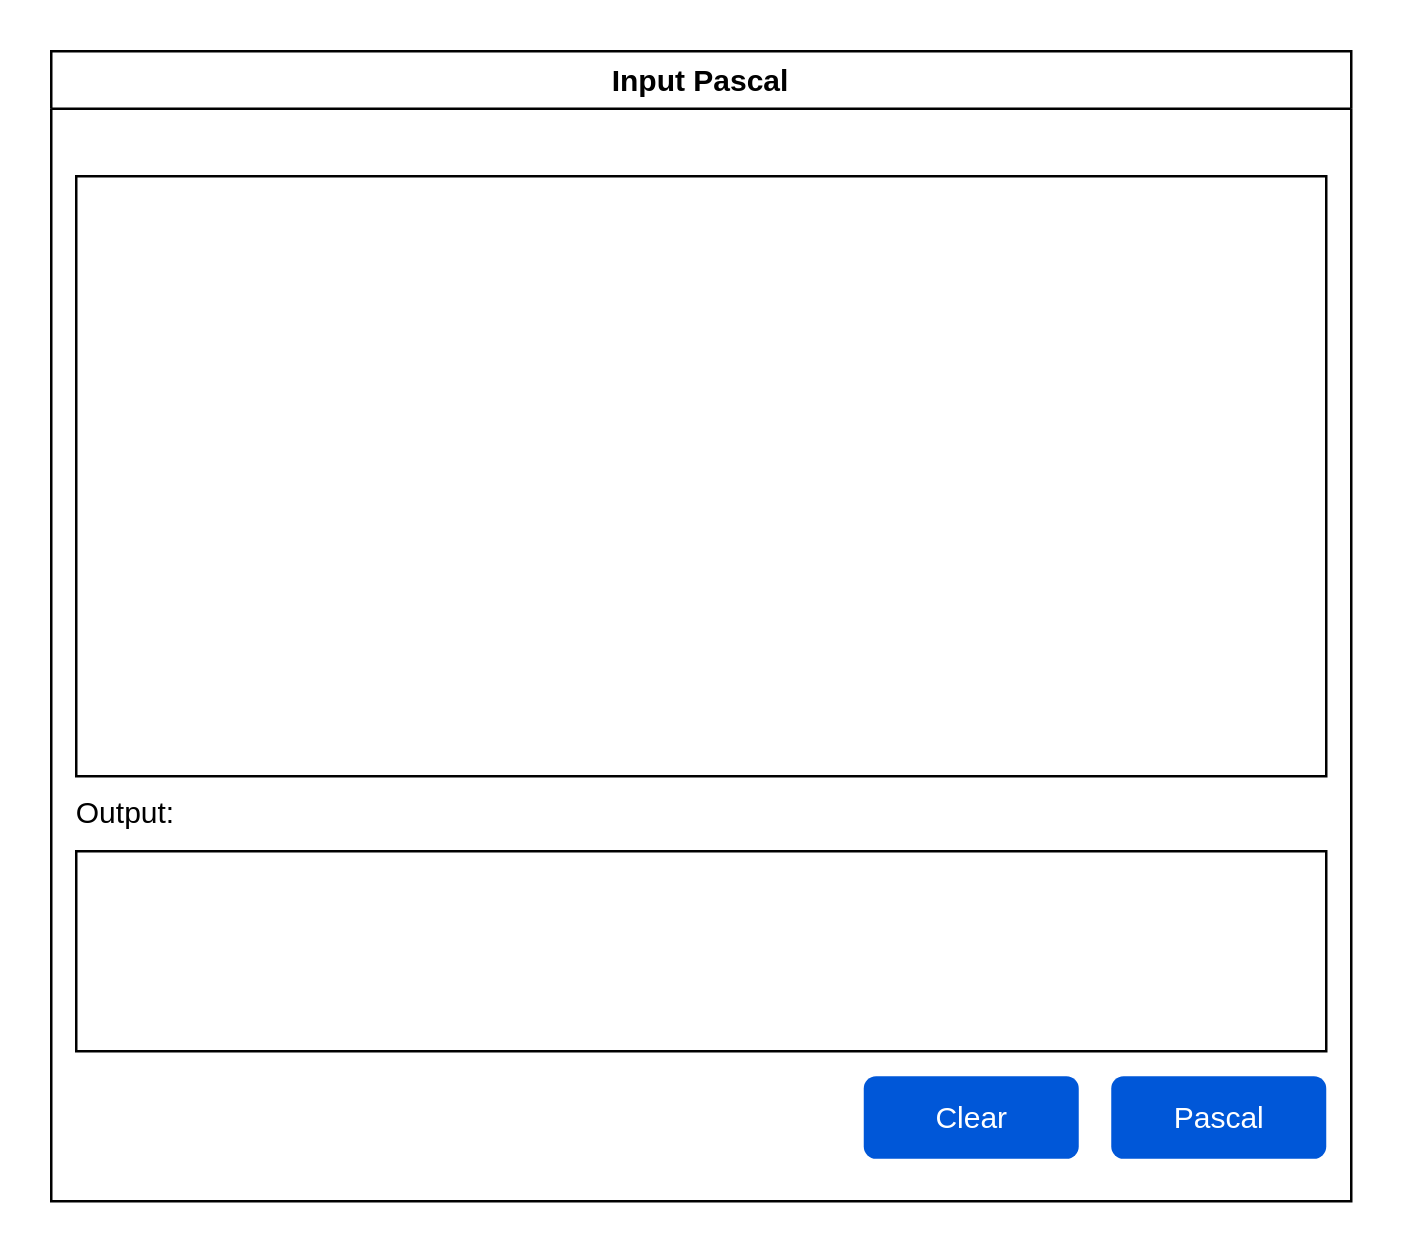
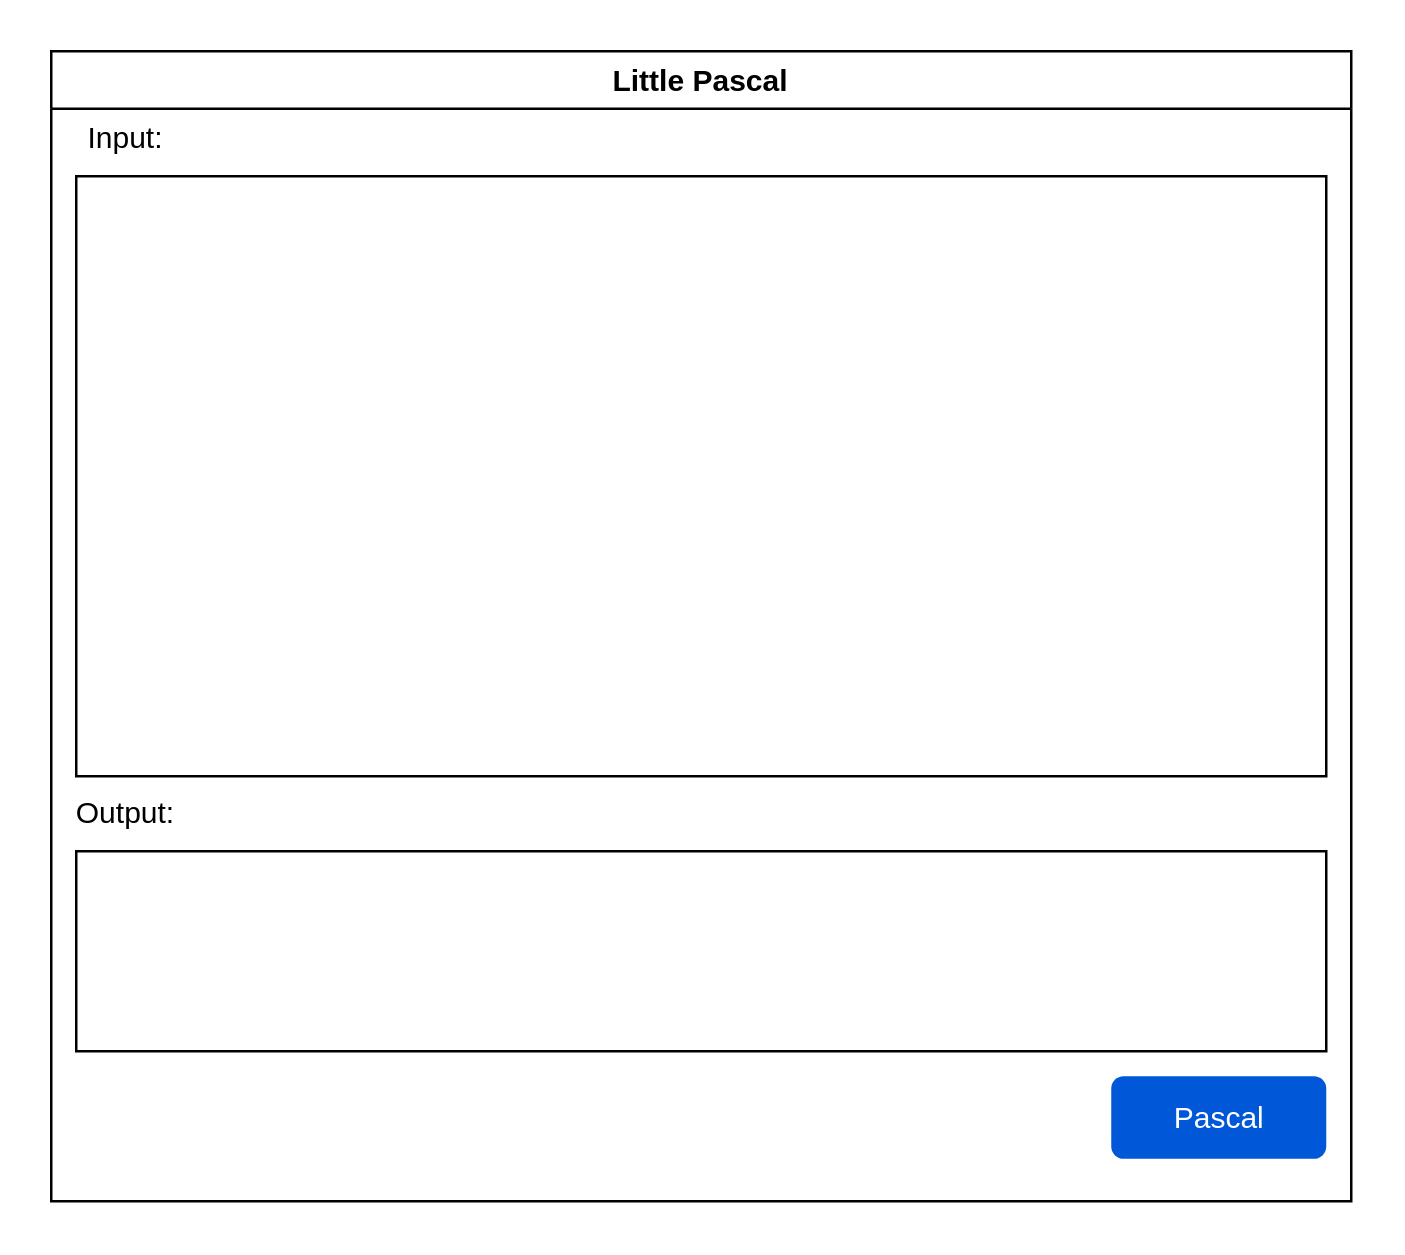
node "Input Pascal": label "Input Pascal" -> "Little Pascal"
node "Input:": added
node "Clear": removed
